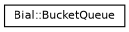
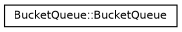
node "Bial::BucketQueue": label "Bial::BucketQueue" -> "BucketQueue::BucketQueue"
